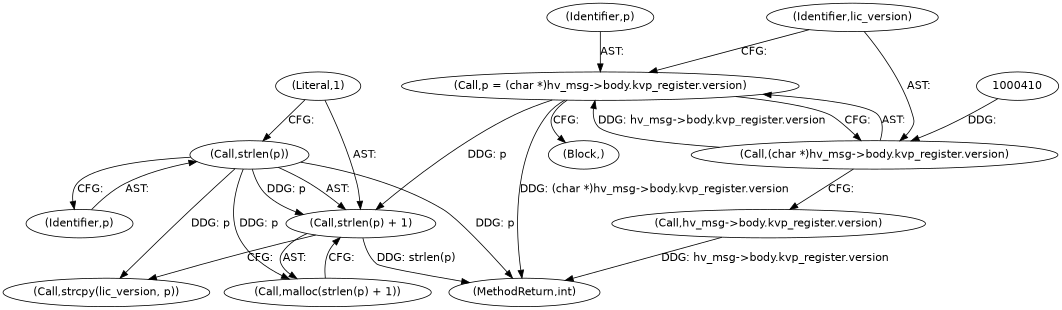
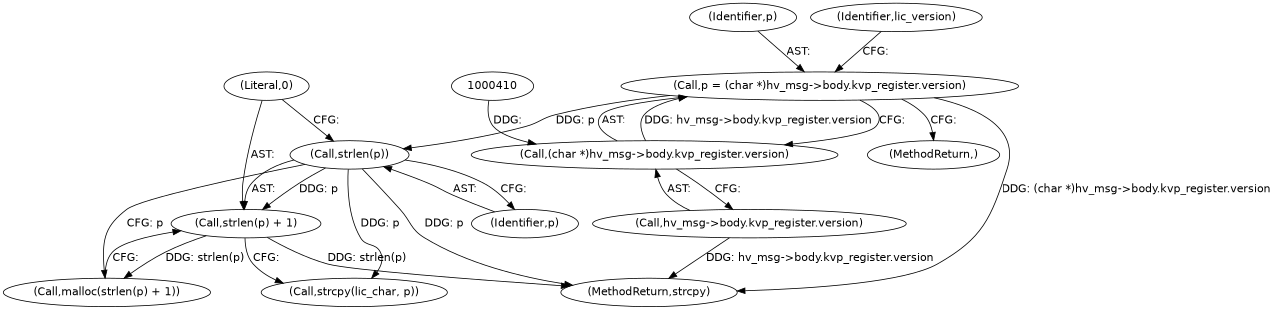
edge "(Identifier,lic_version)" -> "(Call,(char *)hv_msg->body.kvp_register.version)": now "(Call,hv_msg->body.kvp_register.version)" -> "(Call,(char *)hv_msg->body.kvp_register.version)"
node "(Literal,1)": label "(Literal,1)" -> "(Literal,0)"
edge "(Call,p = (char *)hv_msg->body.kvp_register.version)" -> "(Call,strlen(p) + 1)": now "(Call,p = (char *)hv_msg->body.kvp_register.version)" -> "(Call,strlen(p))"
node "(Block,)": label "(Block,)" -> "(MethodReturn,)"
edge "(Call,strlen(p))" -> "(Call,malloc(strlen(p) + 1))": label "DDG: p" -> "CFG: p"
edge "(Call,strlen(p) + 1)" -> "(Call,malloc(strlen(p) + 1))": label "AST: " -> "DDG: strlen(p)"
node "(Call,strcpy(lic_version, p))": label "(Call,strcpy(lic_version, p))" -> "(Call,strcpy(lic_char, p))"
node "(MethodReturn,int)": label "(MethodReturn,int)" -> "(MethodReturn,strcpy)"
